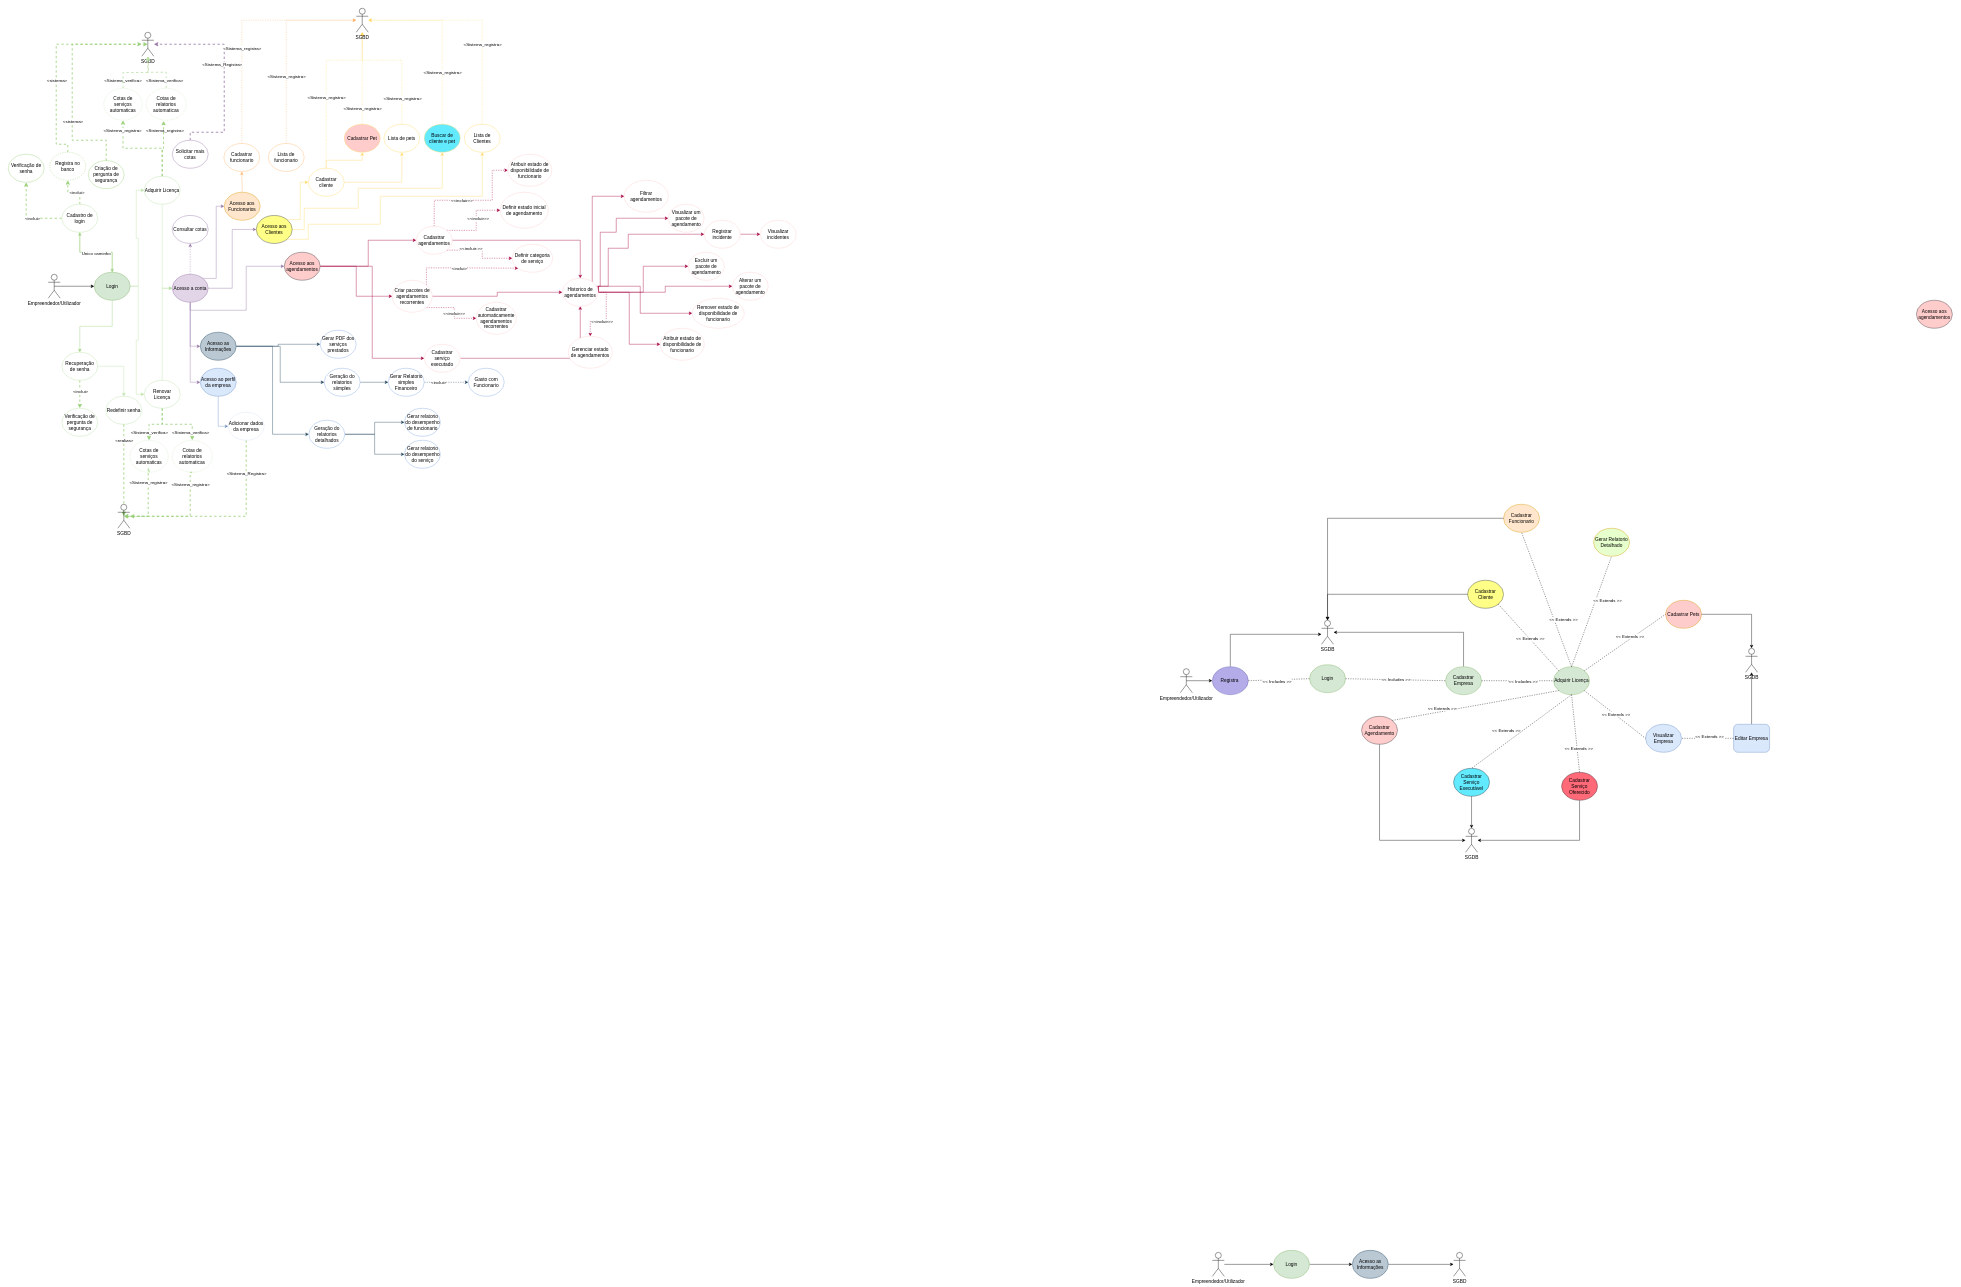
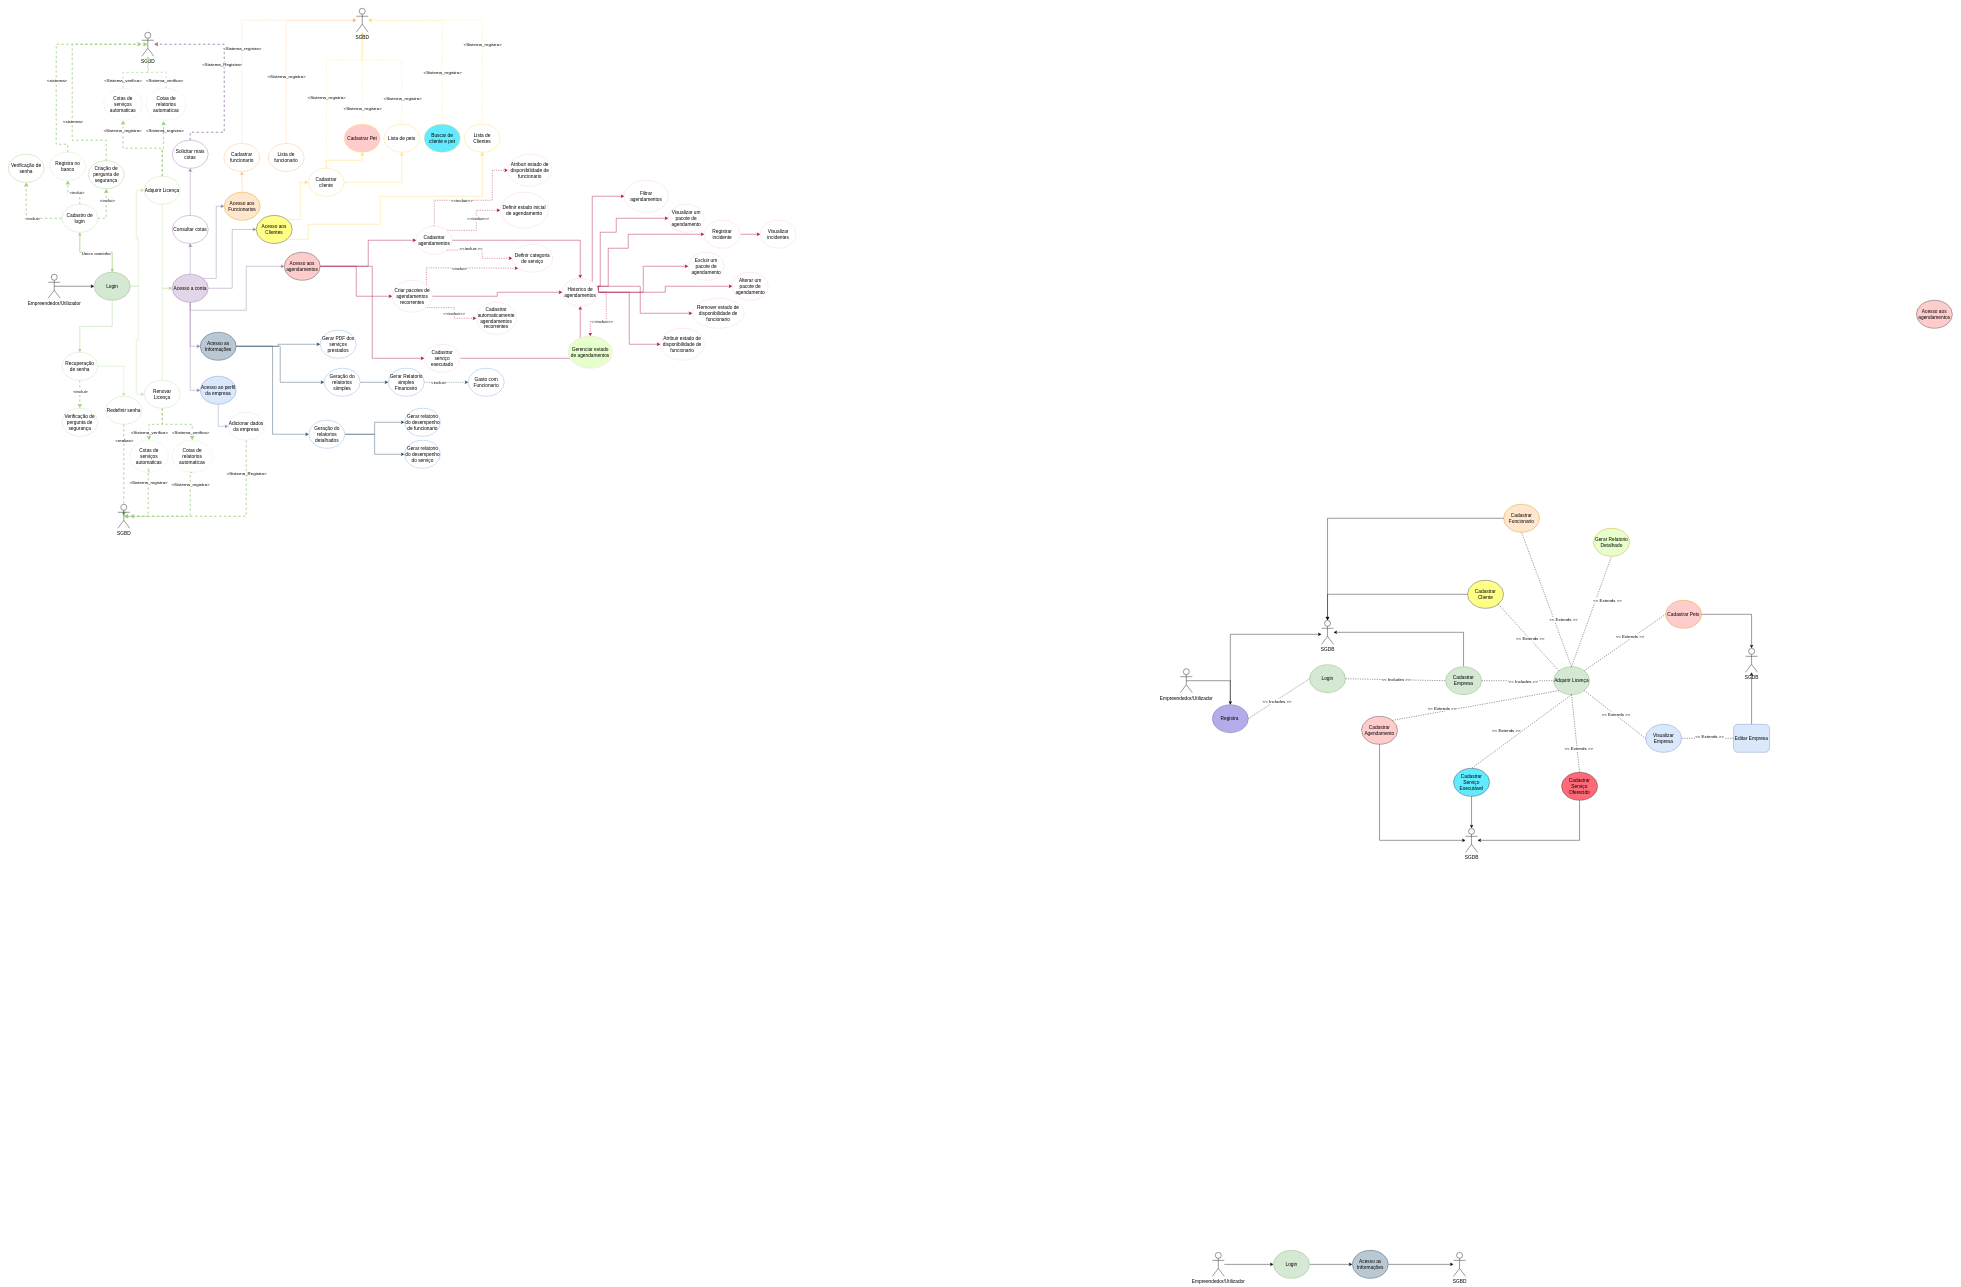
edge "Acesso aos Clientes" -> "Buscar de cliente e pet": removed
edge "Consultar cotas" -> "Solicitar mais cotas": added
edge "Cadastro de login" -> "Criação de pergunta de segurança": added, label "<inclui>"
edge "Acesso a conta" -> "Consultar cotas": style dashed -> solid
node "Gerenciar estado de agendamentos": fillcolor #ffffff -> #e6ffcc
node "Acesso ao perfil da empresa": moved (218, 382) -> (218, 390)
node "Registra": moved (1230, 681) -> (1230, 719)
